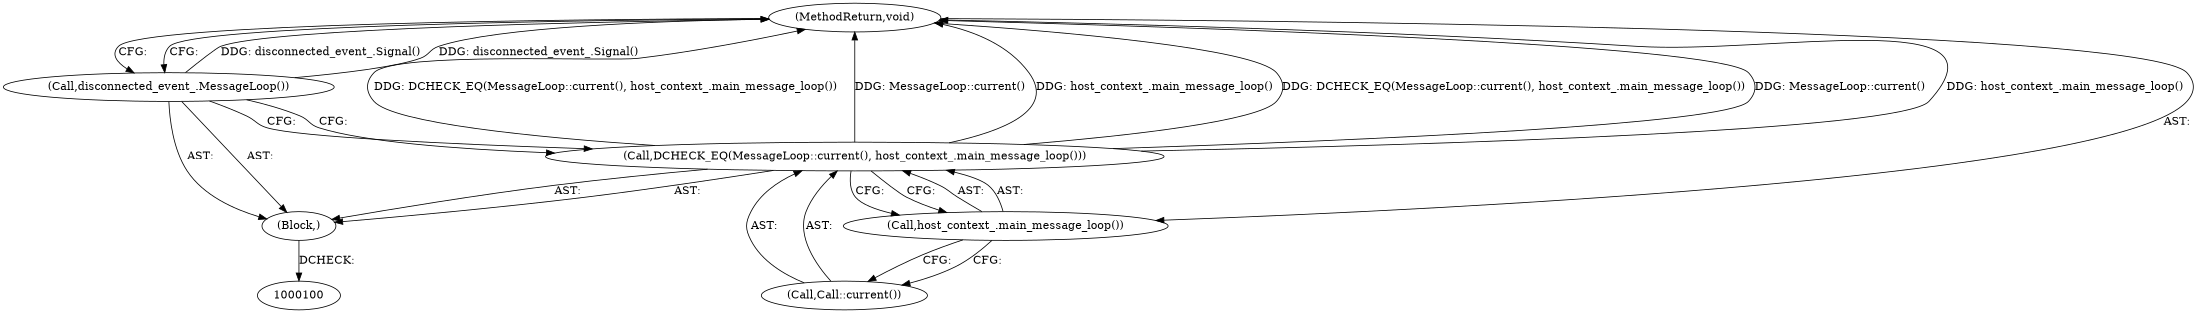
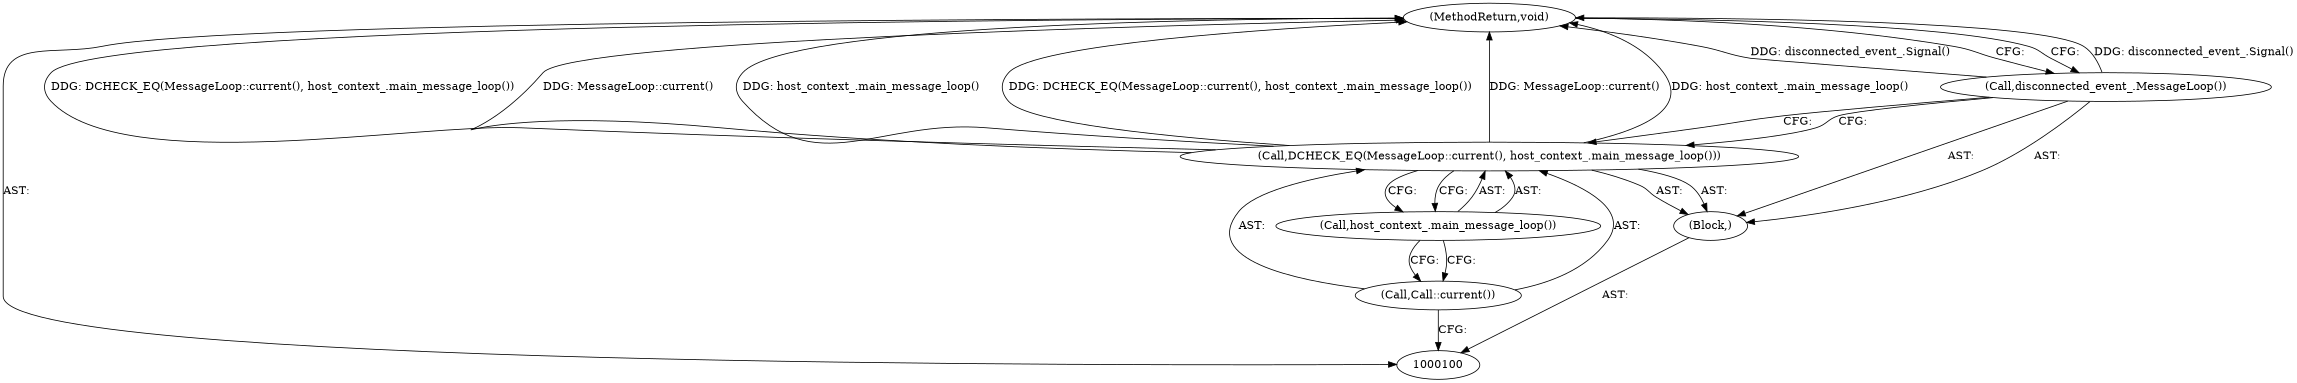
edge "(MethodReturn,void)" -> "(Call,host_context_.main_message_loop())": now "(MethodReturn,void)" -> "1000100"
edge "(Block,)" -> "1000100": label "DCHECK: " -> "AST: "
edge "(Call,Call::current())" -> "1000100": added, label "CFG:"
